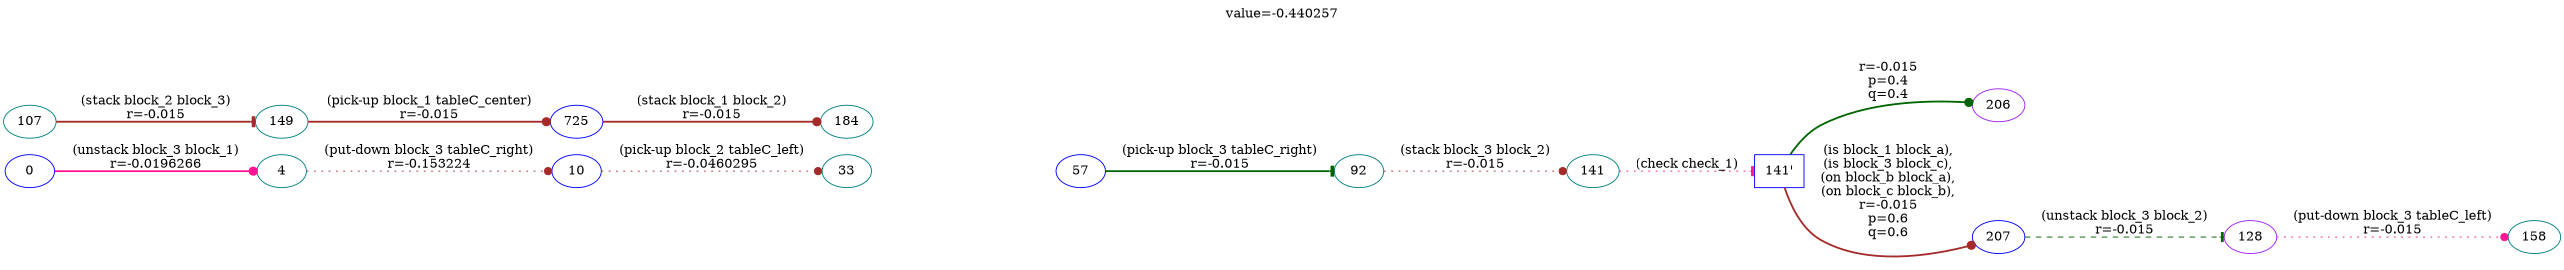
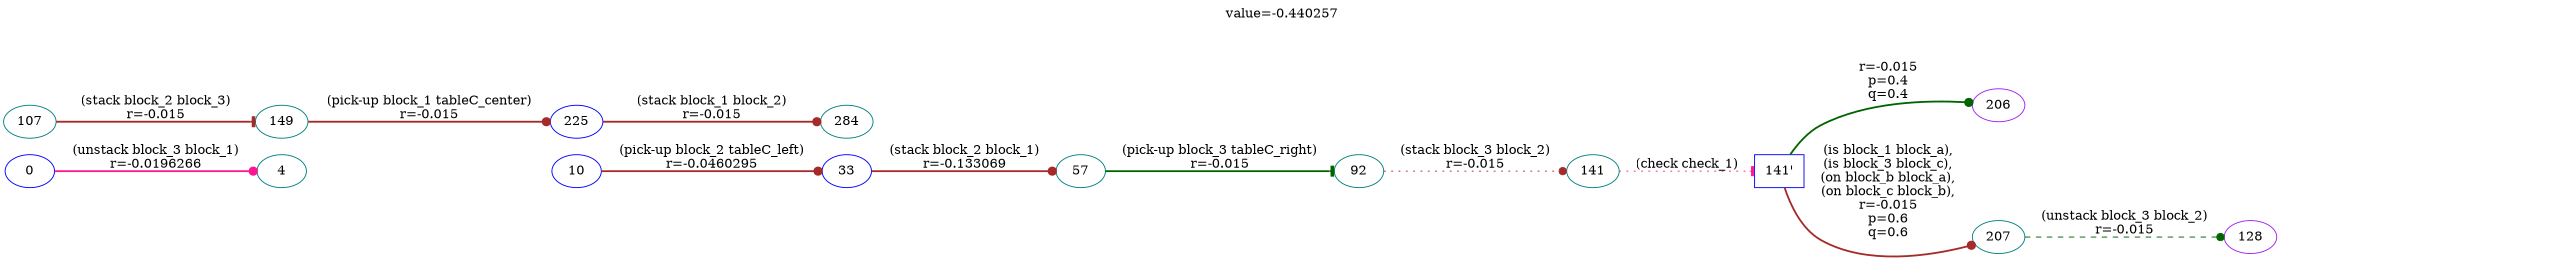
node "725": label "725" -> "225"
node "184": label "184" -> "284"
edge "4" -> "10": removed, label "(put-down block_3 tableC_right) r=-0.153224"
edge "10" -> "33": style dotted -> bold
node "33": color teal -> blue
edge "33" -> "57": added, label "(stack block_2 block_1) r=-0.133069"
node "57": color blue -> teal
node "207": color blue -> teal
edge "207" -> "128": arrowhead tee -> dot
node "158": removed
